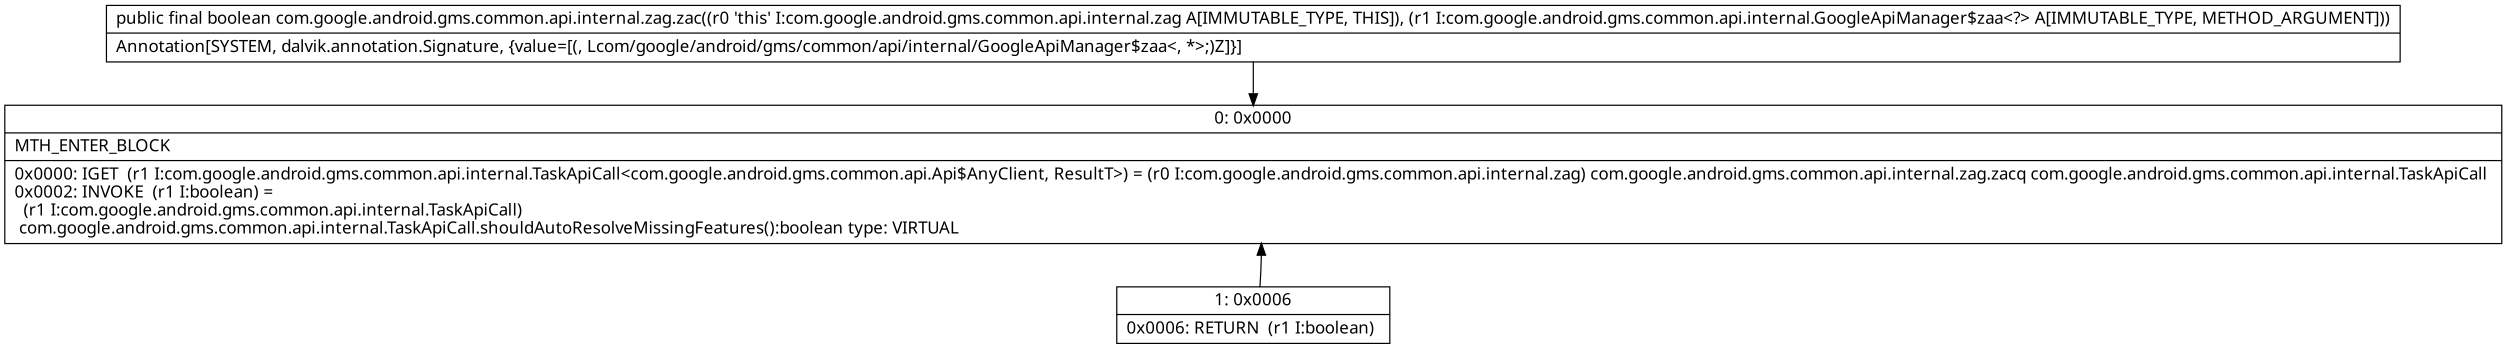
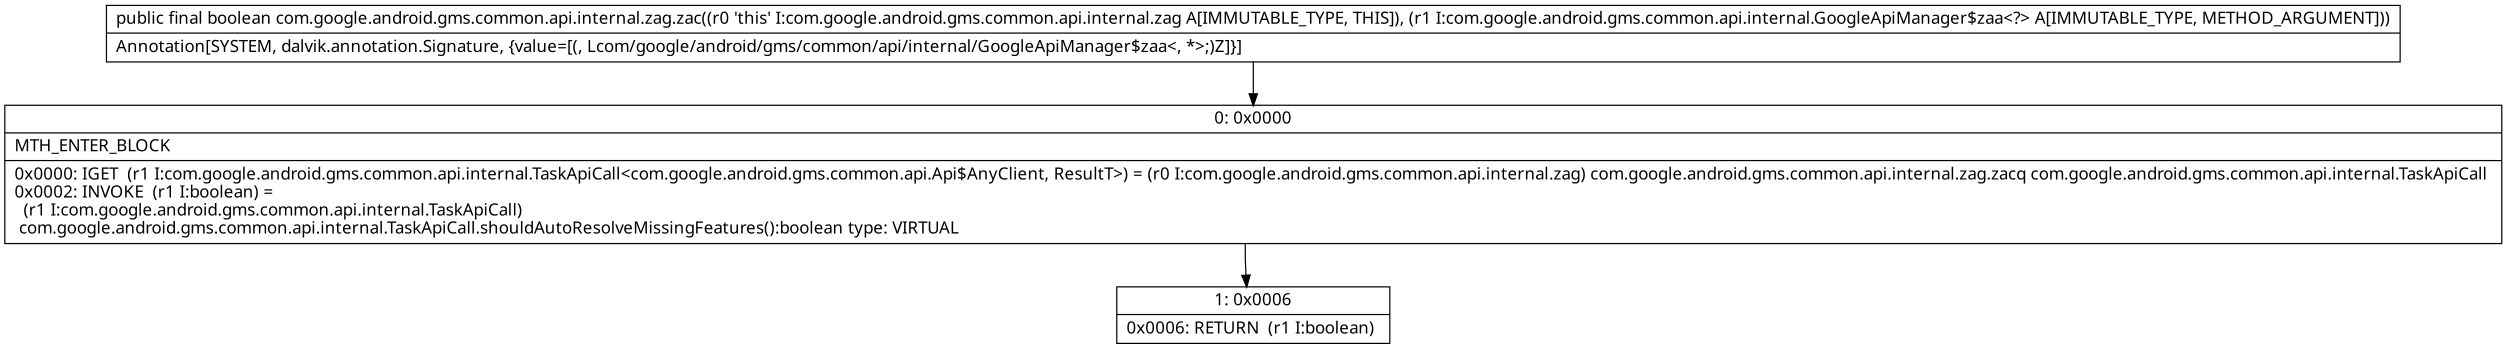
edge "1: 0x0006" -> "0: 0x0000": reversed
